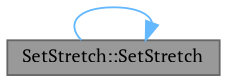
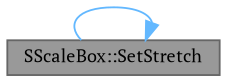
node "SetStretch::SetStretch": label "SetStretch::SetStretch" -> "SScaleBox::SetStretch"
